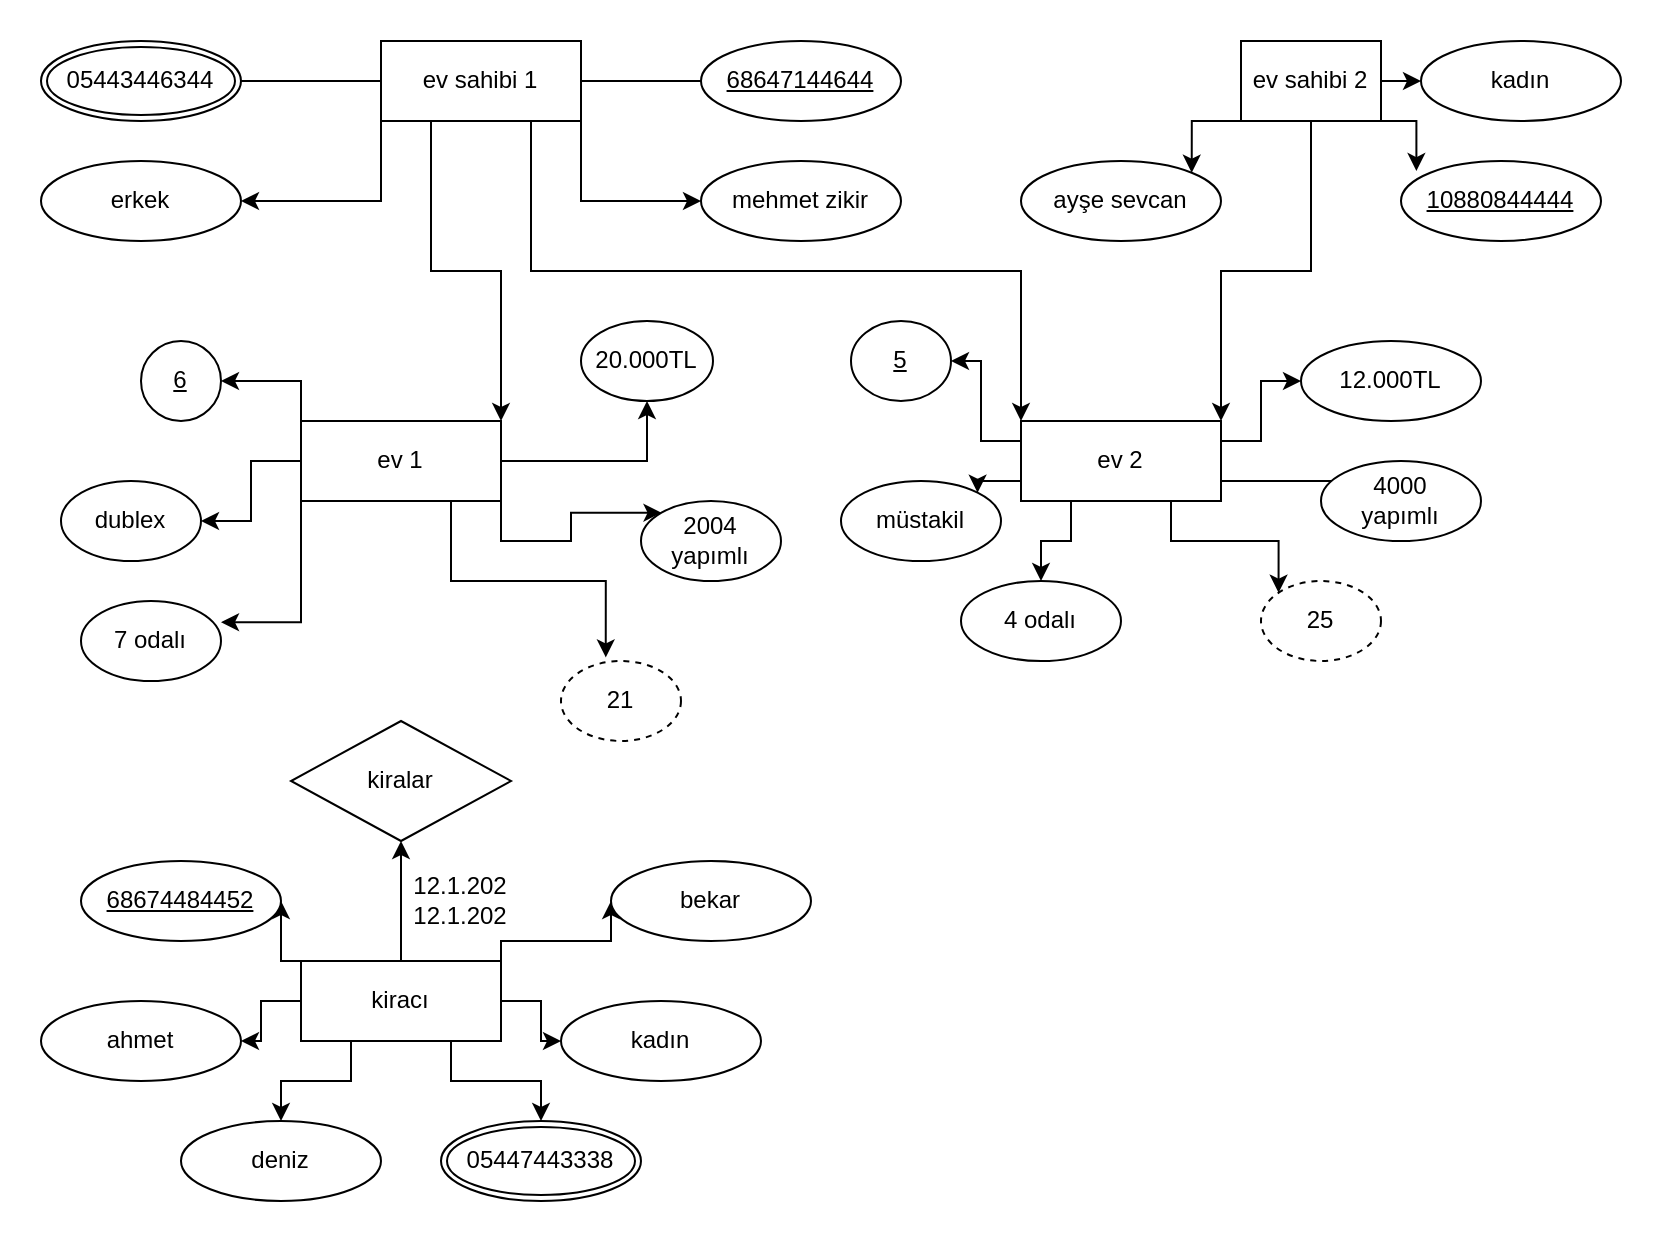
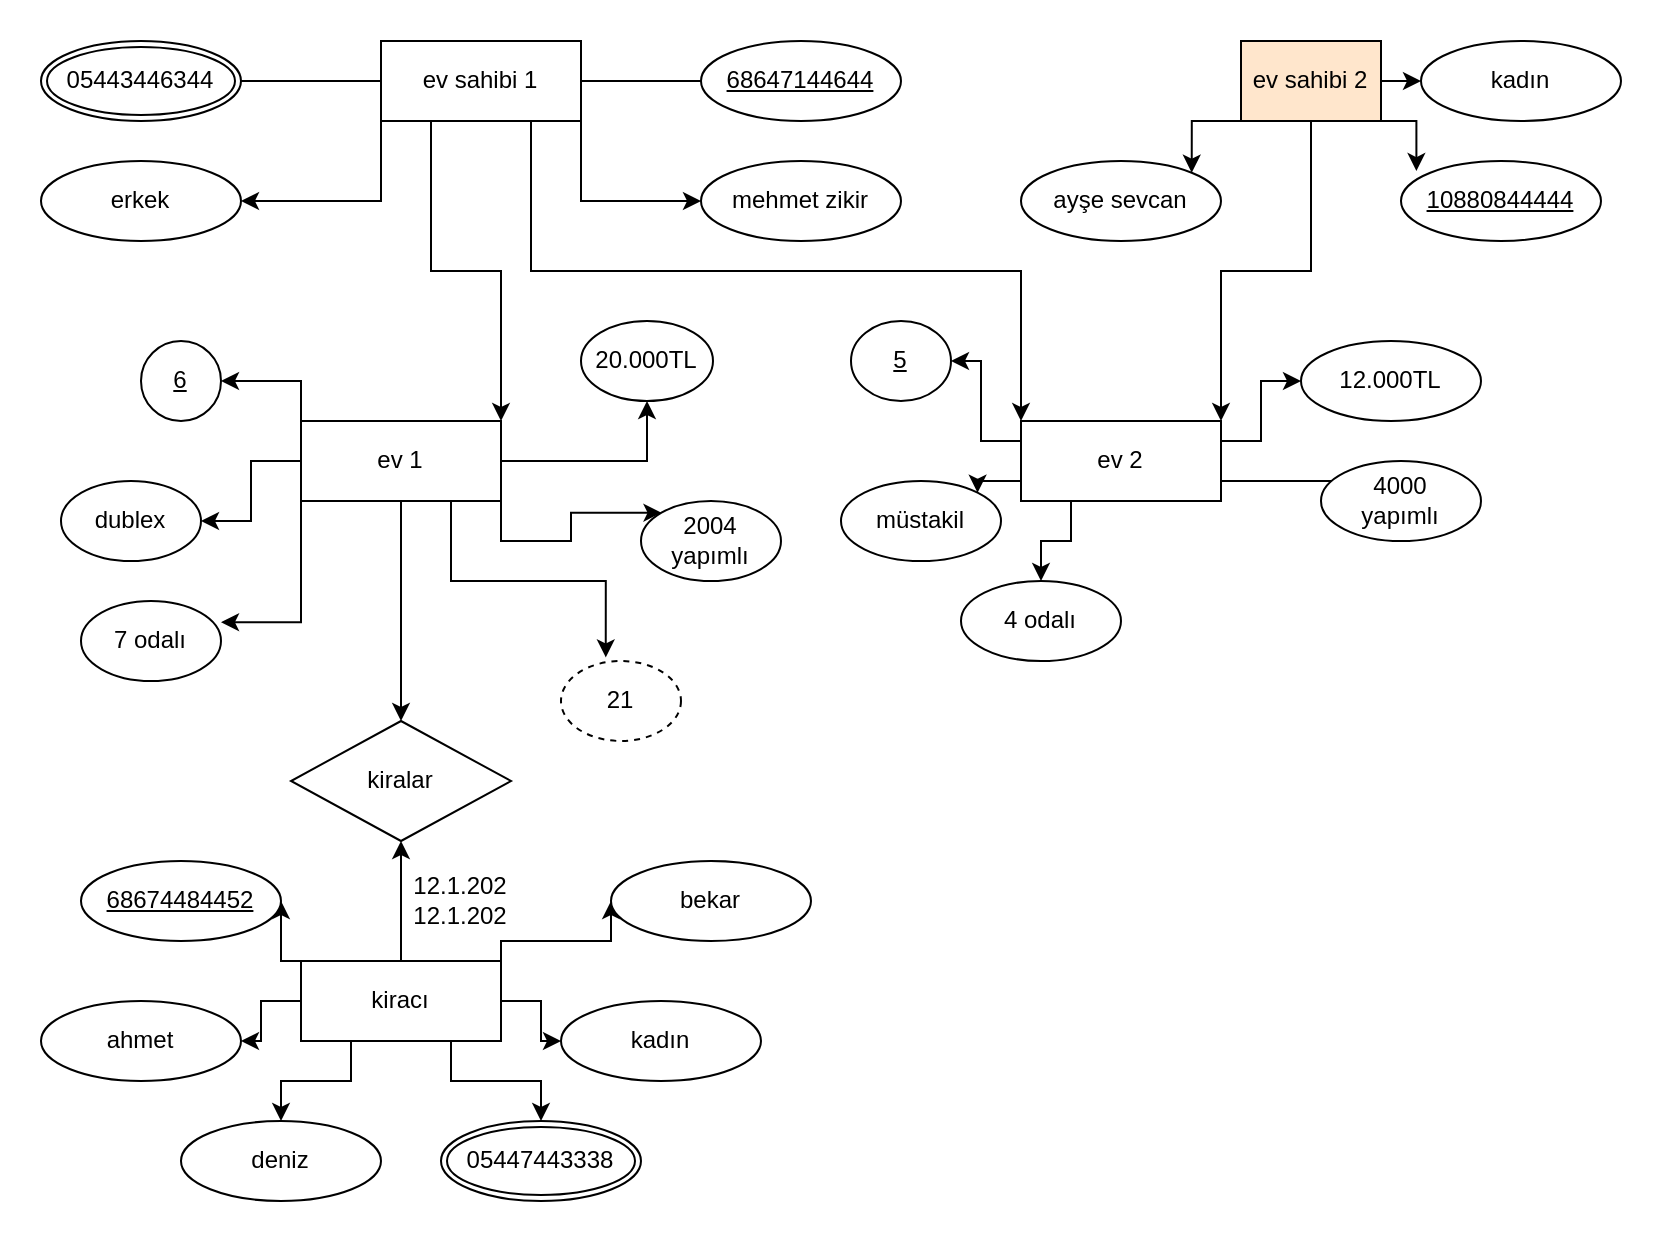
node "ev sahibi 2": fillcolor #ffffff -> #ffe6cc
edge "ev 2" -> "25": removed
edge "ev 1" -> "kiralar": added
node "25": removed
